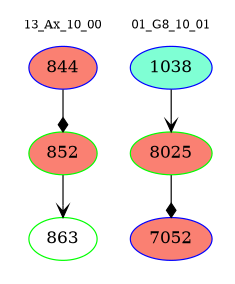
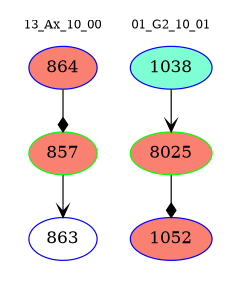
cluster "01_G8_10_01": label "01_G8_10_01" -> "01_G2_10_01"
node "844": label "844" -> "864"
node "852": label "852" -> "857"
node "863": color green -> blue
node "7052": label "7052" -> "1052"
